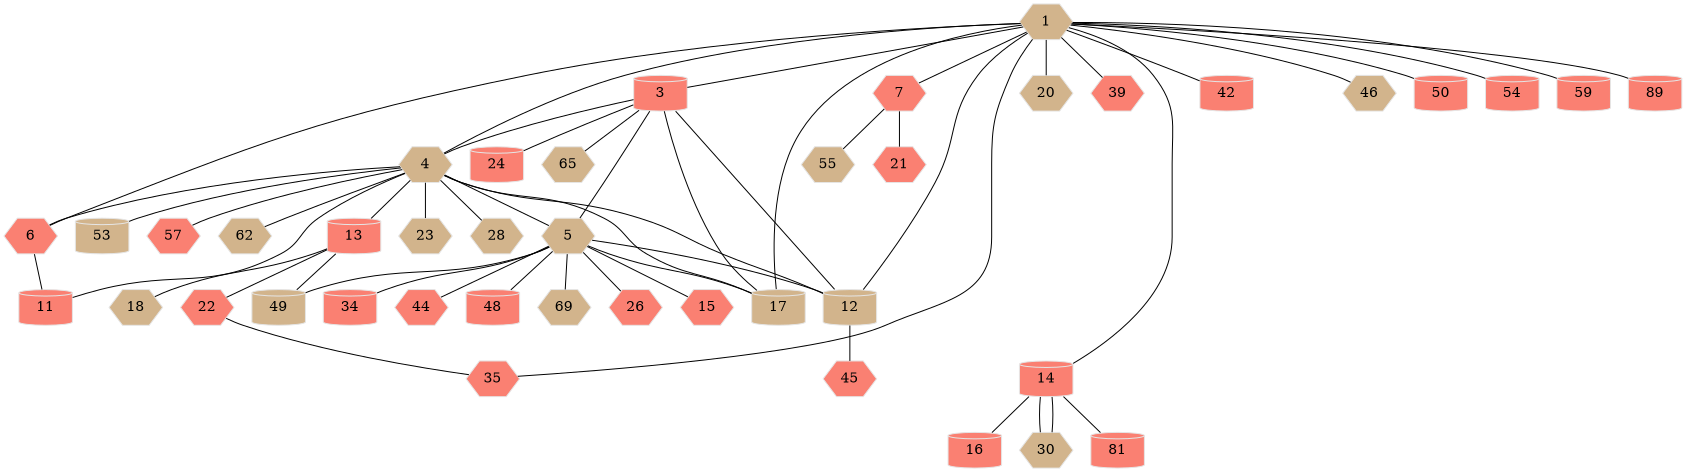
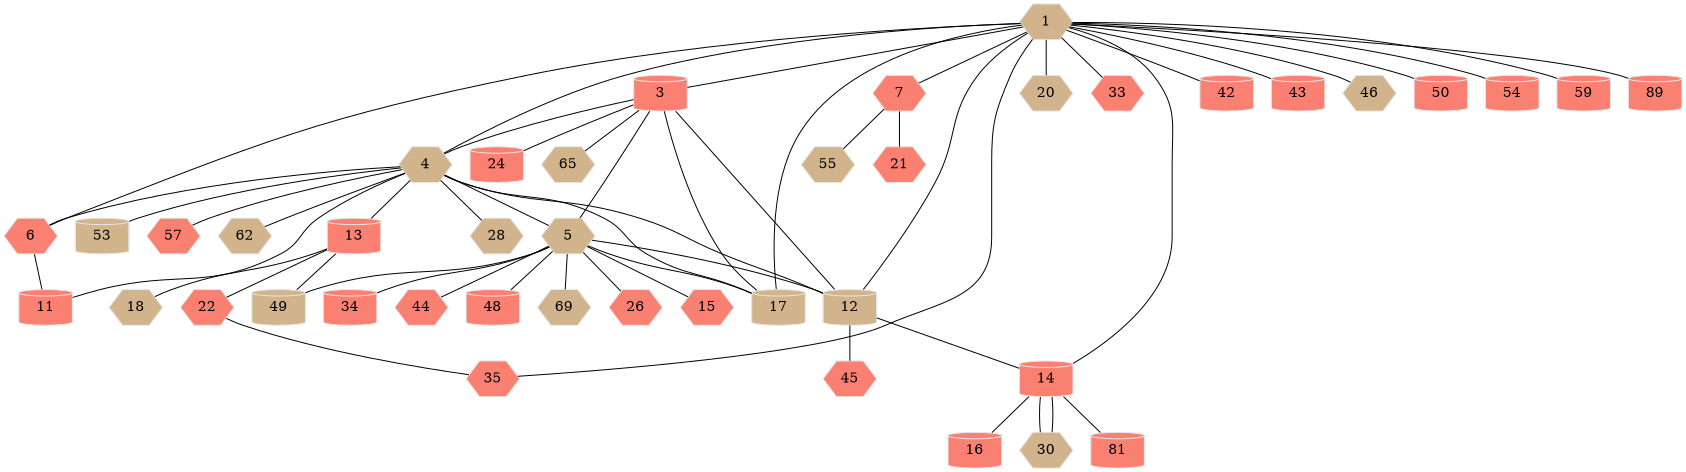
node "39": label "39" -> "33"
node "43": added
node "23": removed
edge "12" -- "14": added
